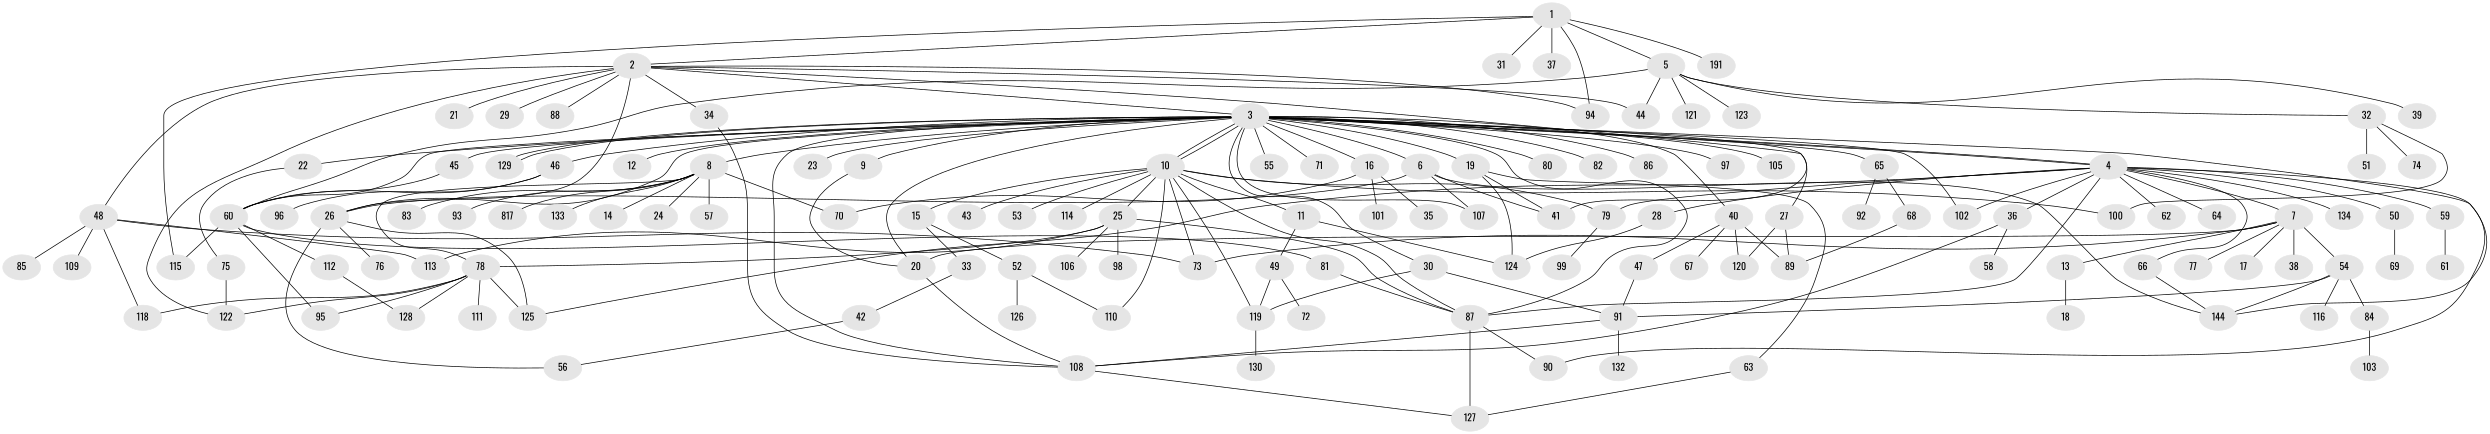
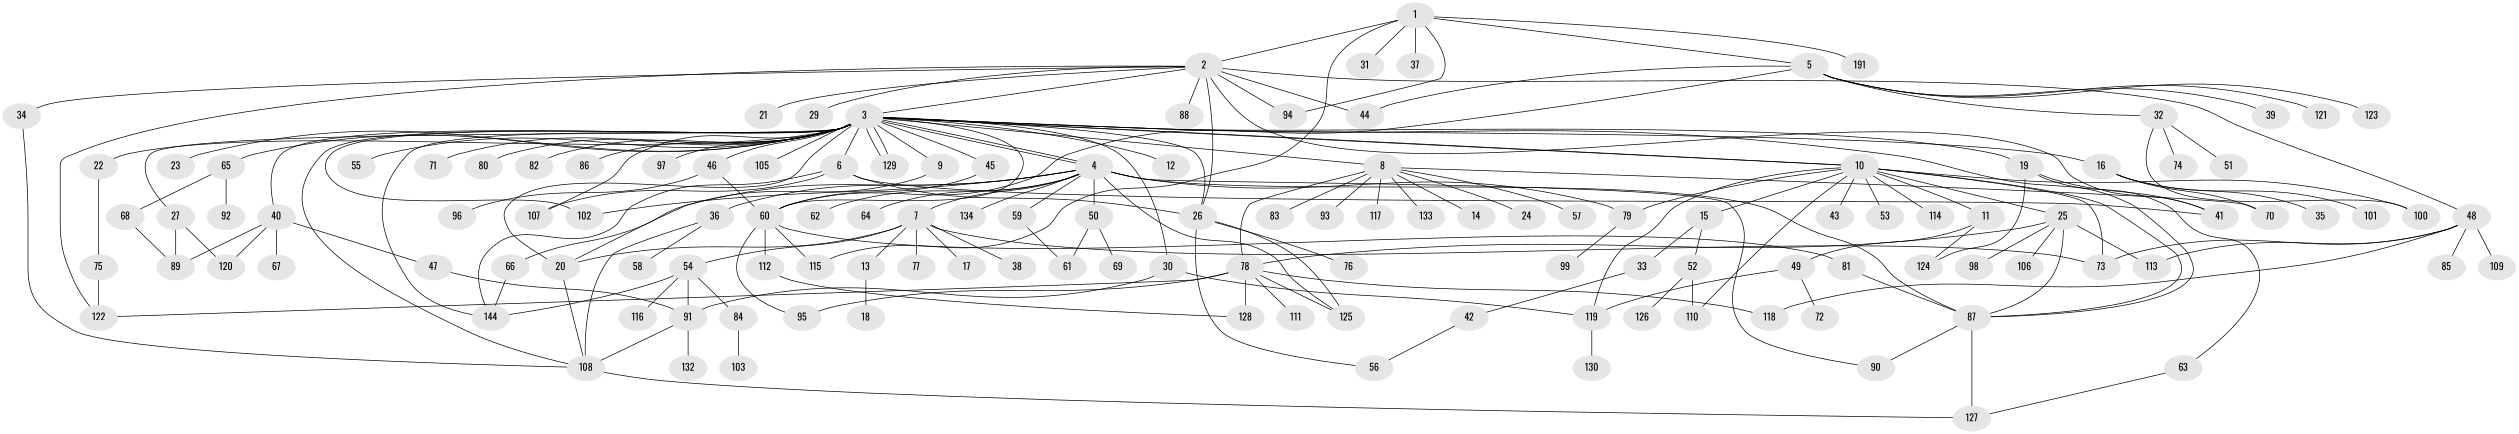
node "817": label "817" -> "117"
node "28": removed
edge "50" -- "61": added
